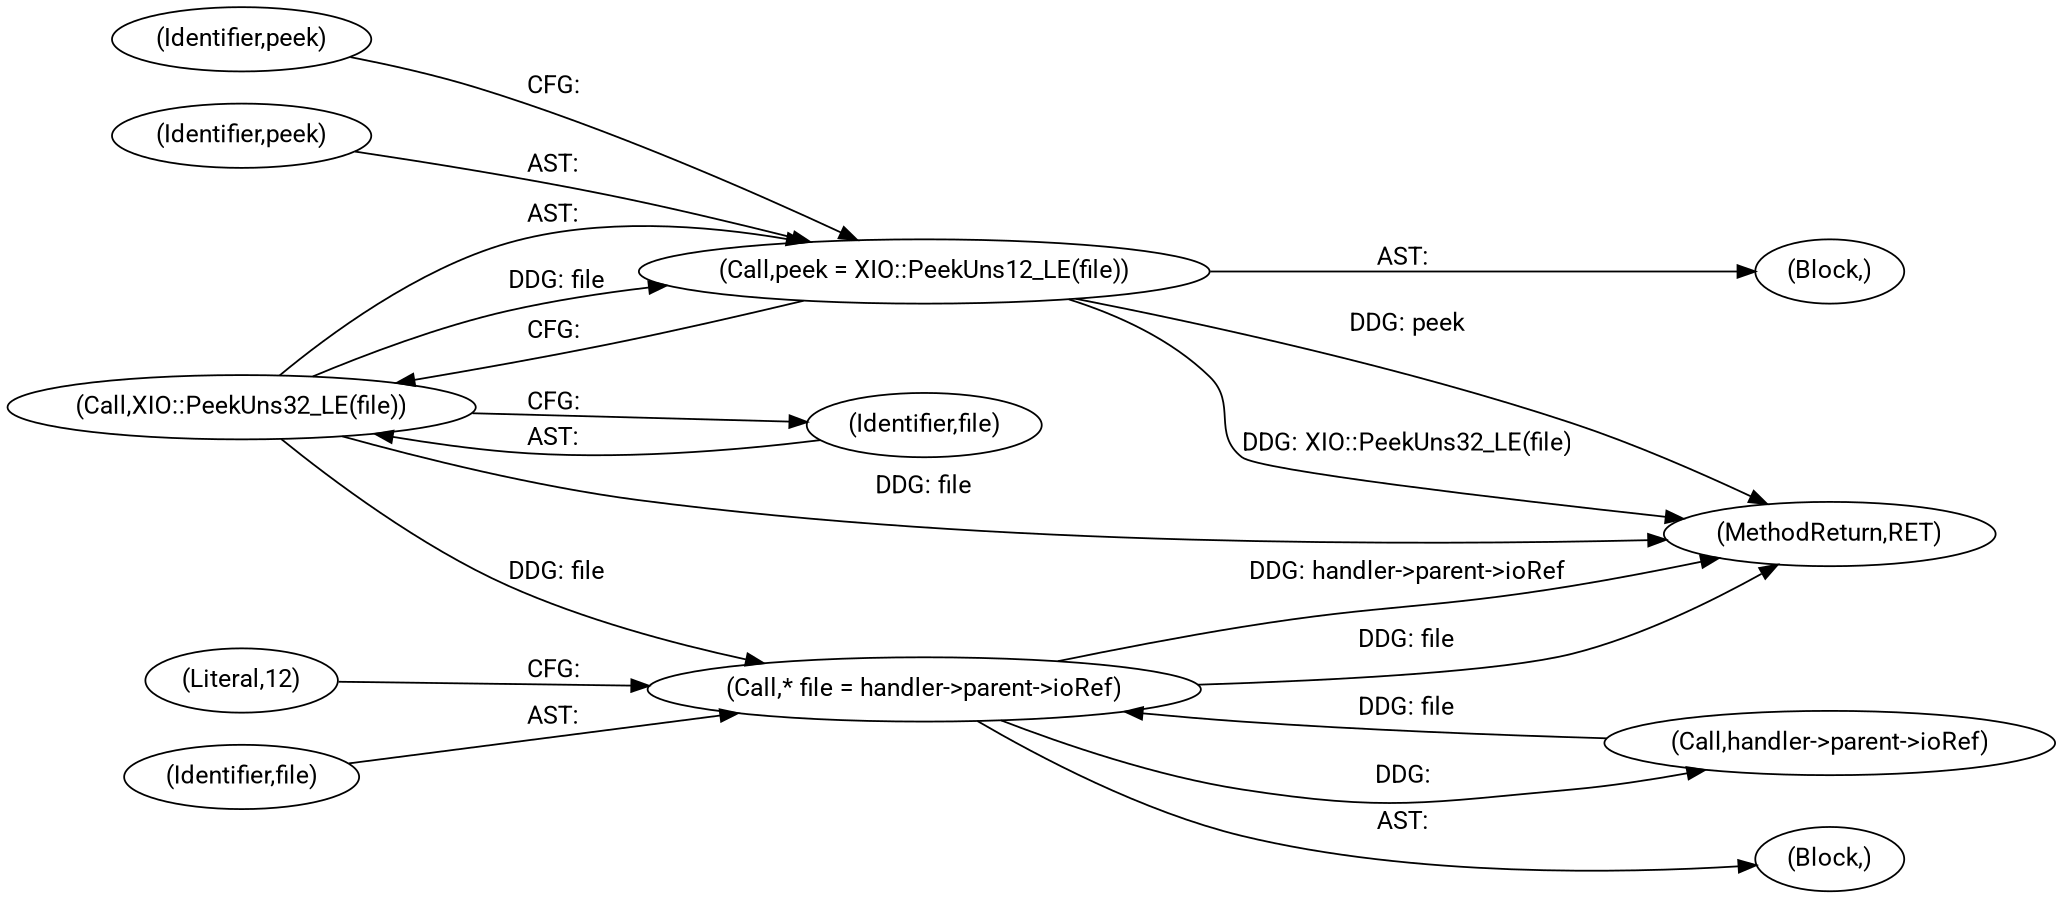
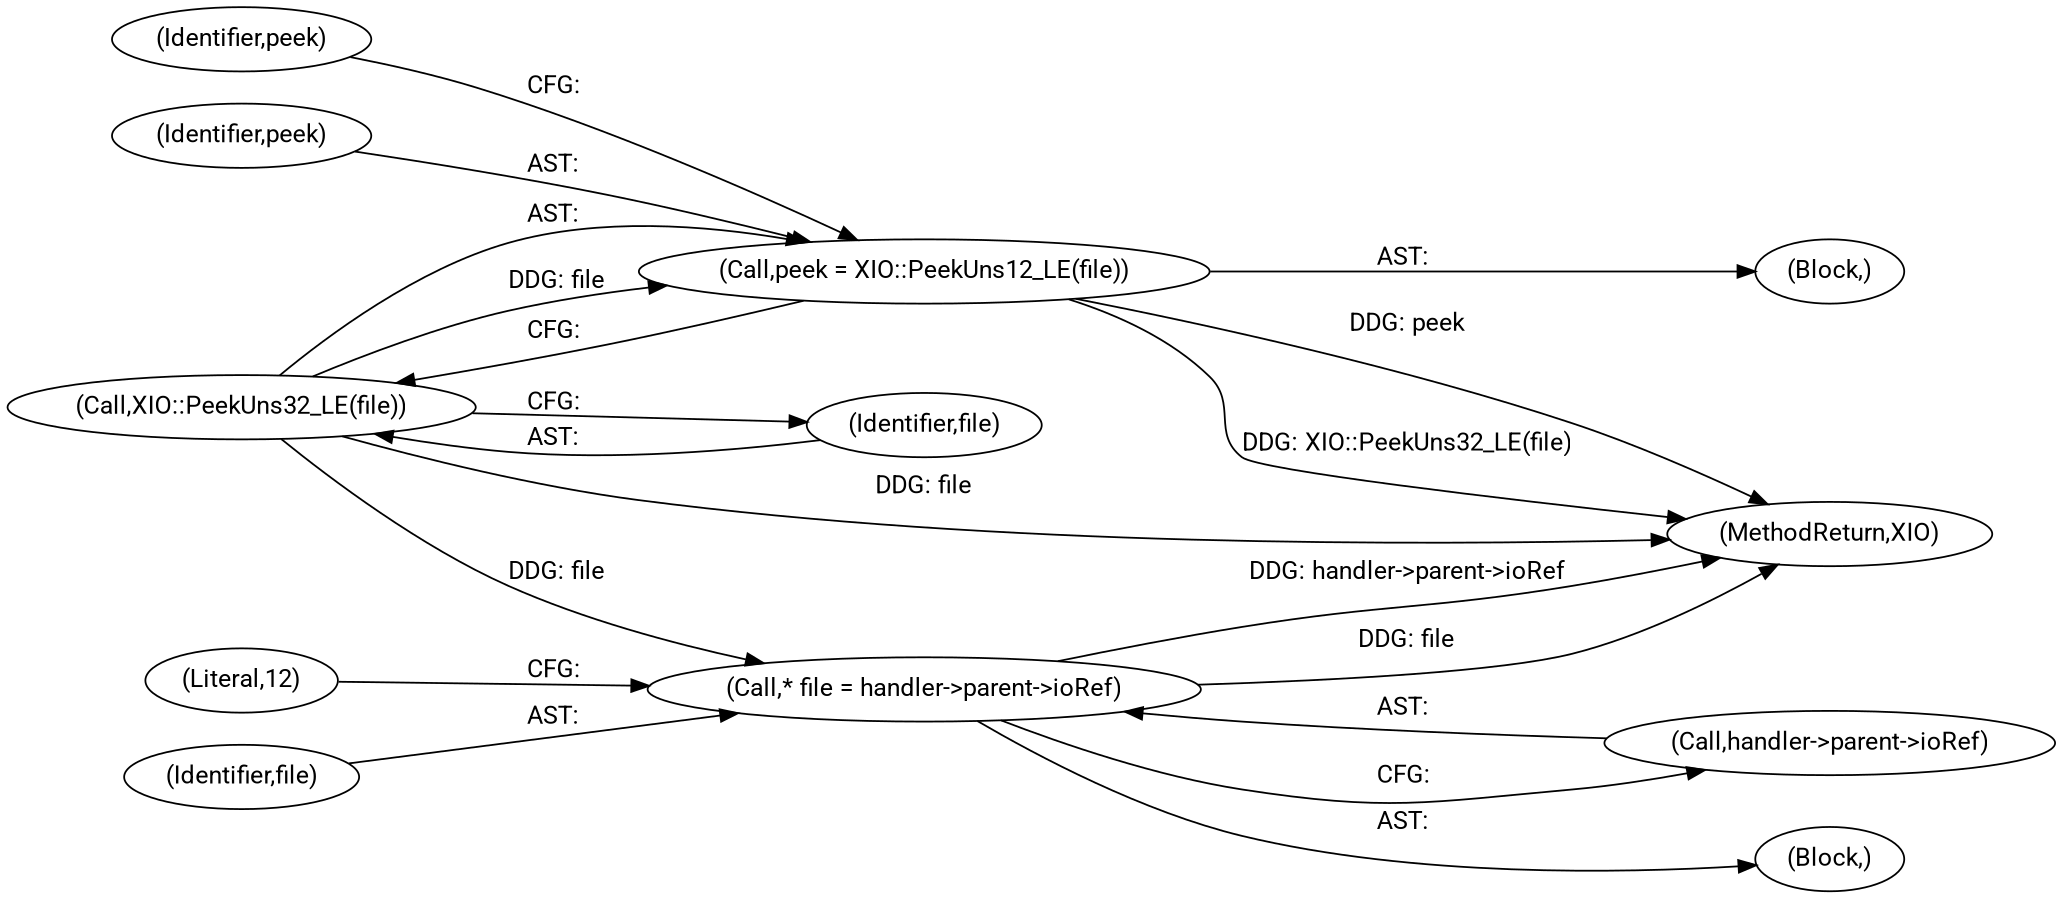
node "(MethodReturn,RET)": label "(MethodReturn,RET)" -> "(MethodReturn,XIO)"
edge "(Call,handler->parent->ioRef)" -> "(Call,* file = handler->parent->ioRef)": label "DDG: file" -> "AST: "
edge "(Call,* file = handler->parent->ioRef)" -> "(Call,handler->parent->ioRef)": label "DDG: " -> "CFG: "
